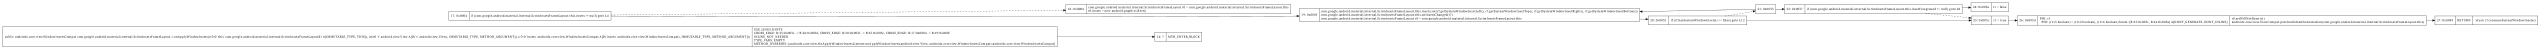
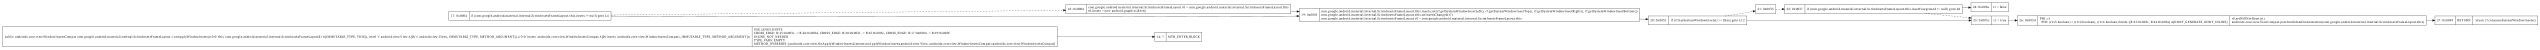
edge "21: 0x0033" -> "22: 0x0037": style solid -> dashed
edge "21: 0x0033" -> "19: 0x000f": now "18: 0x0006" -> "19: 0x000f"
